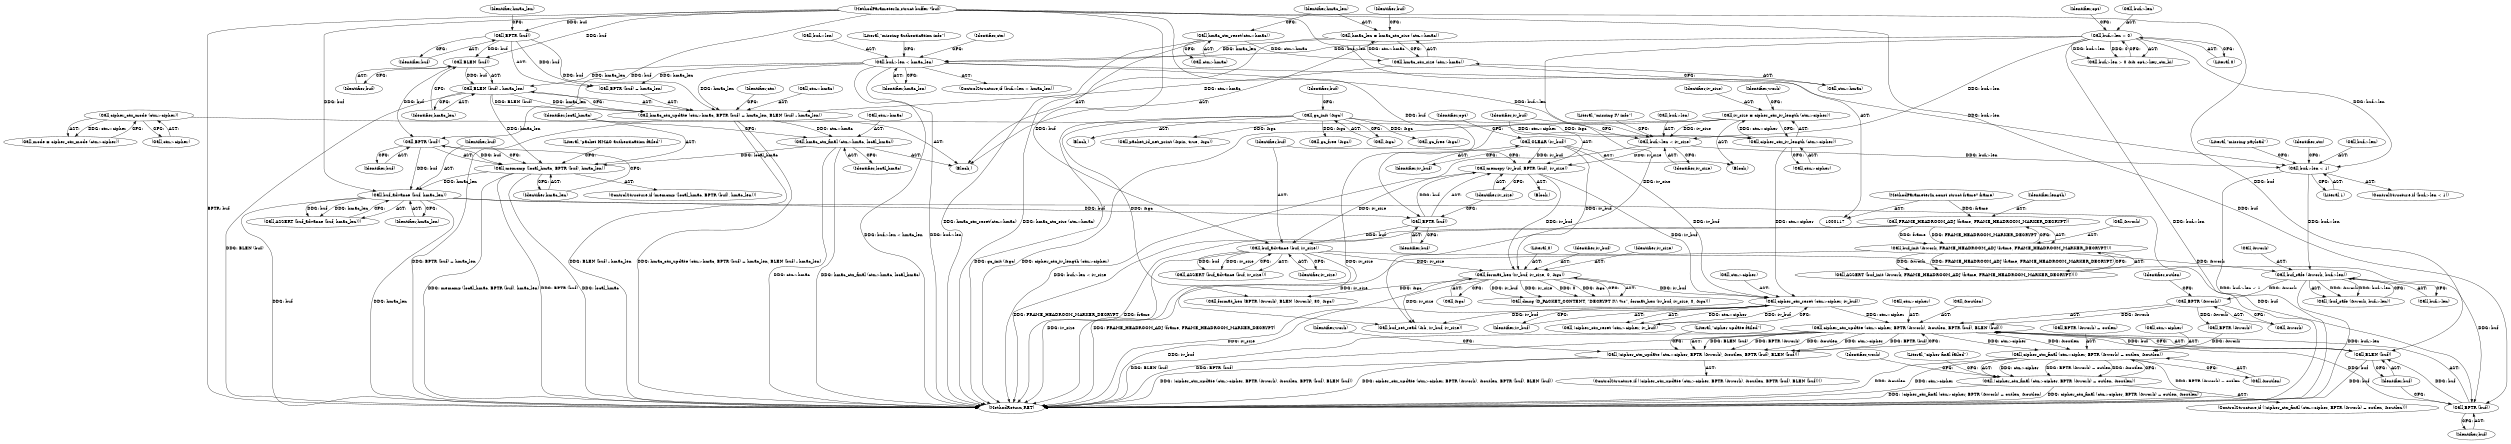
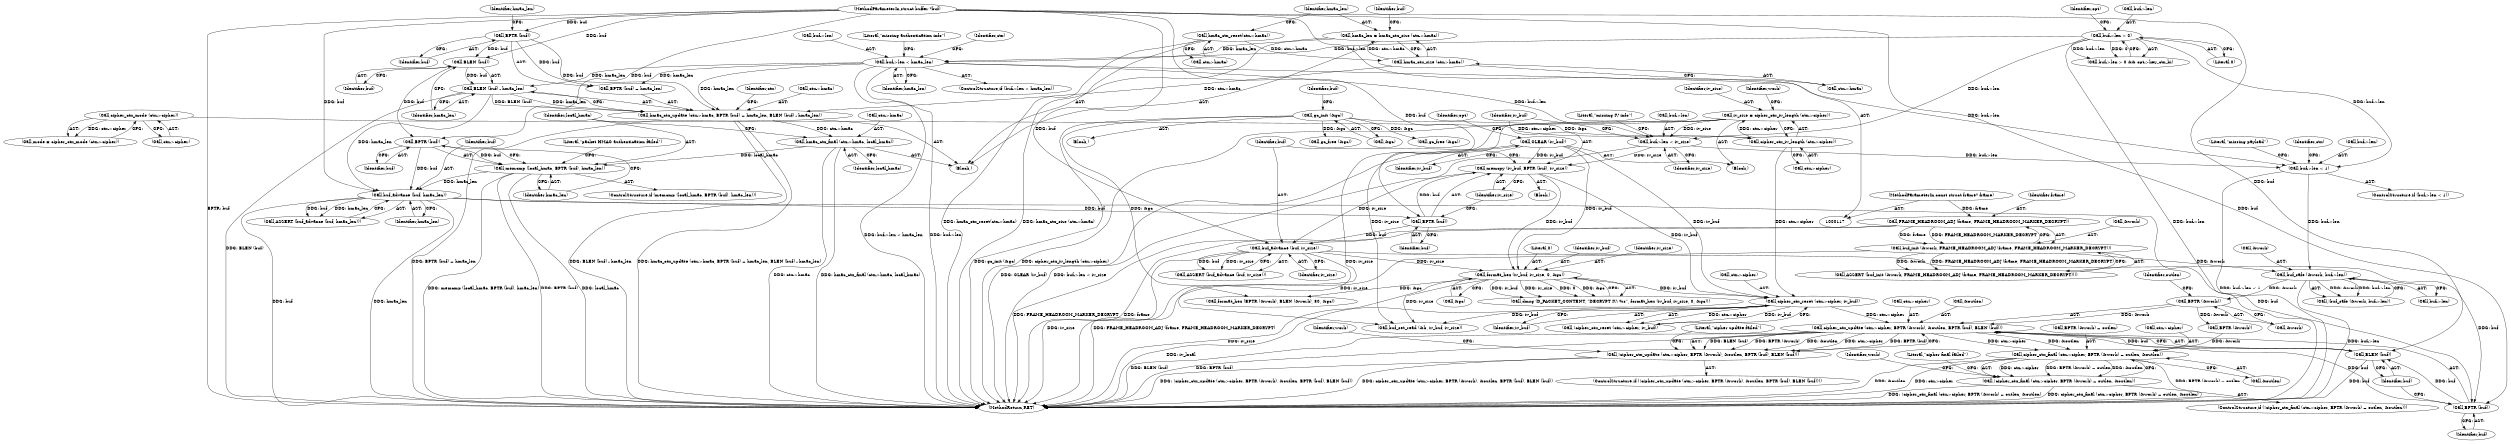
edge "(Call,buf->len > 0)" -> "(Call,buf_set_read (&b, iv_buf, iv_size))": now "(Call,iv_size = cipher_ctx_iv_length (ctx->cipher))" -> "(Call,buf_set_read (&b, iv_buf, iv_size))"
edge "(Call,BLEN (buf) - hmac_len)" -> "(Call,memcmp (local_hmac, BPTR (buf), hmac_len))": now "(Call,BLEN (buf) - hmac_len)" -> "(Call,buf_advance (buf, hmac_len))"
node "(Call,packet_id_net_print (&pin, true, &gc))": removed
node "(Identifier,length)": label "(Identifier,length)" -> "(Identifier,frame)"
node "(Literal,1)": removed
edge "(Call,CLEAR (iv_buf))" -> "(MethodReturn,RET)": added, label "DDG: CLEAR (iv_buf)"
edge "(Call,cipher_ctx_reset (ctx->cipher, iv_buf))" -> "(MethodReturn,RET)": label "DDG: iv_buf" -> "DDG: iv_local"
